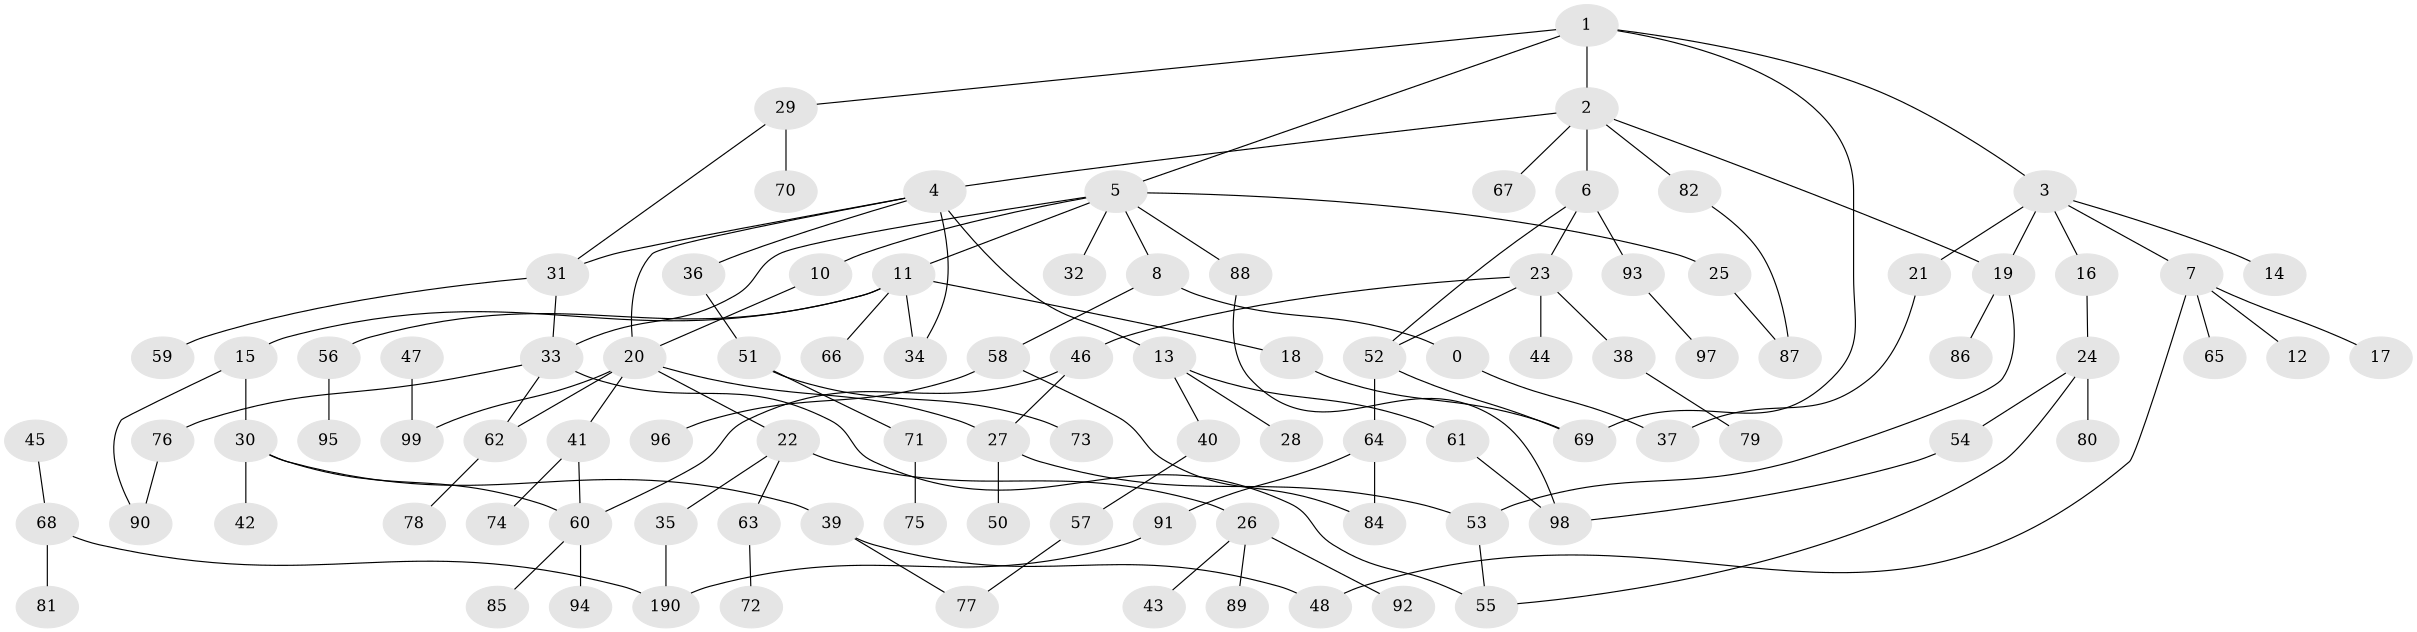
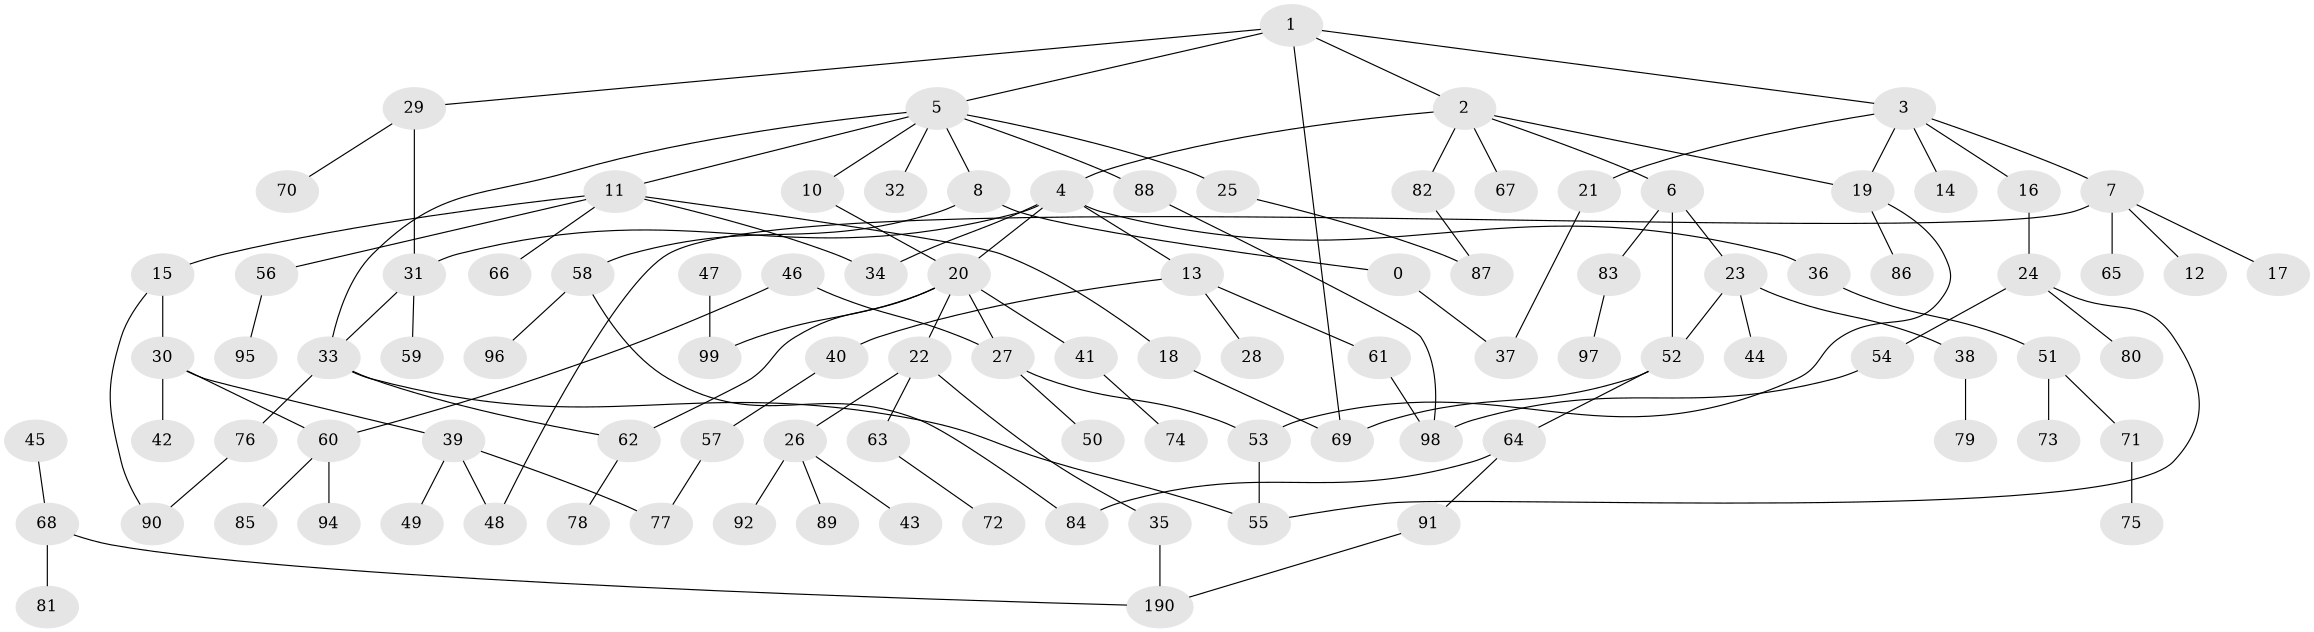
node "93": label "93" -> "83"
edge "23" -- "46": removed
edge "41" -- "60": removed
node "49": added
